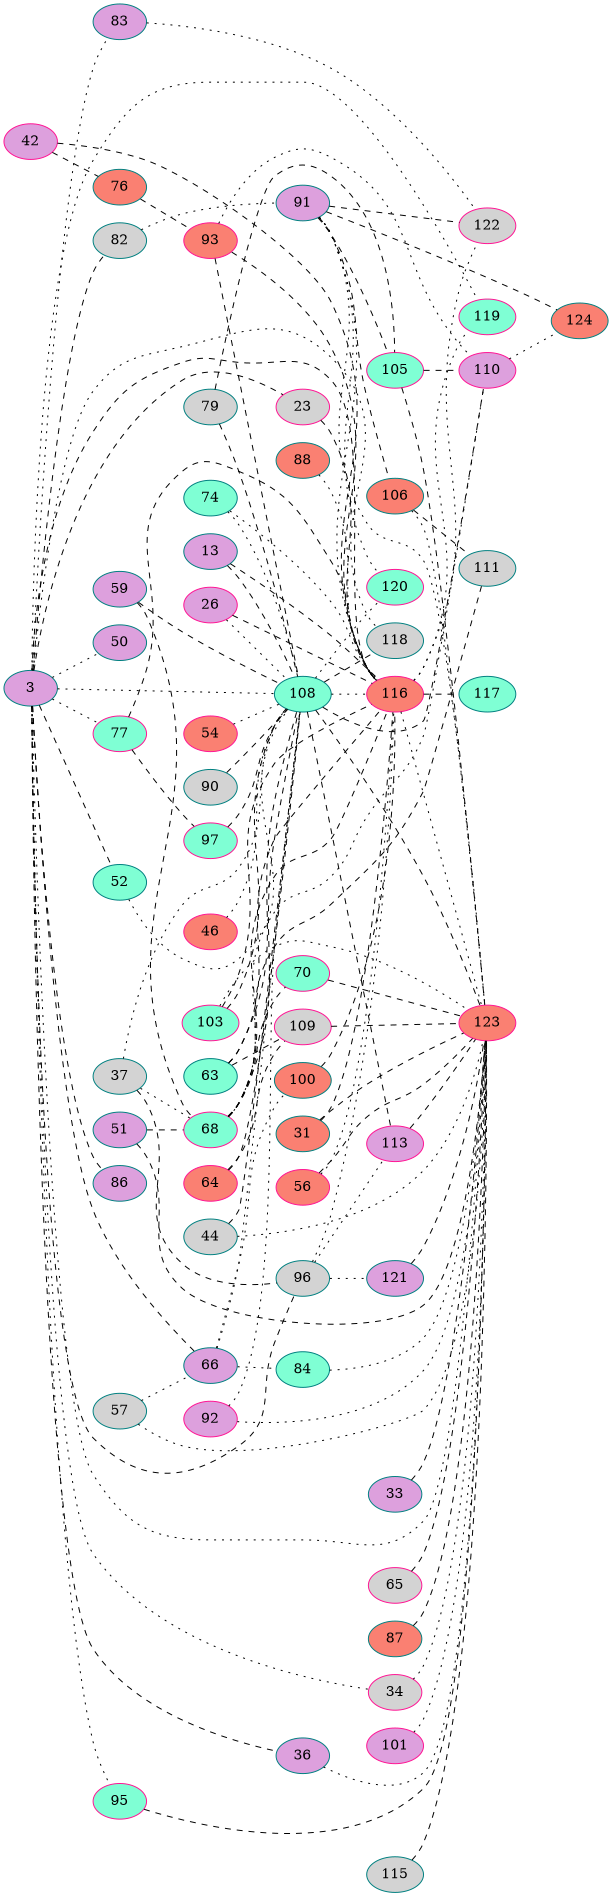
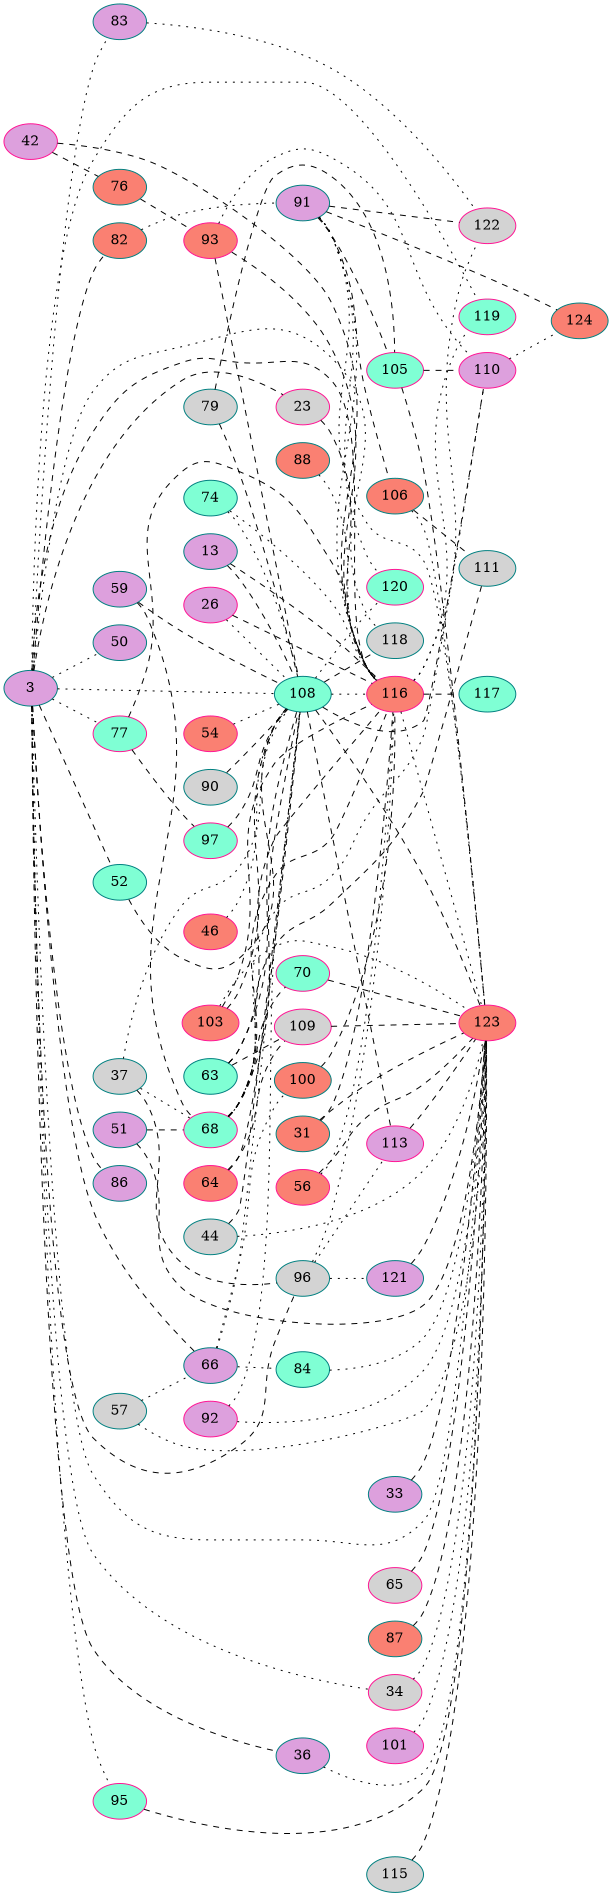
node "82": fillcolor lightgrey -> salmon
edge "108" -- "52": style dotted -> dashed
node "103": fillcolor aquamarine -> salmon
